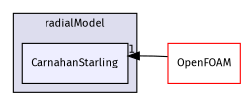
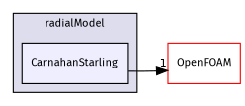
edge "OpenFOAM" -> "CarnahanStarling": reversed
